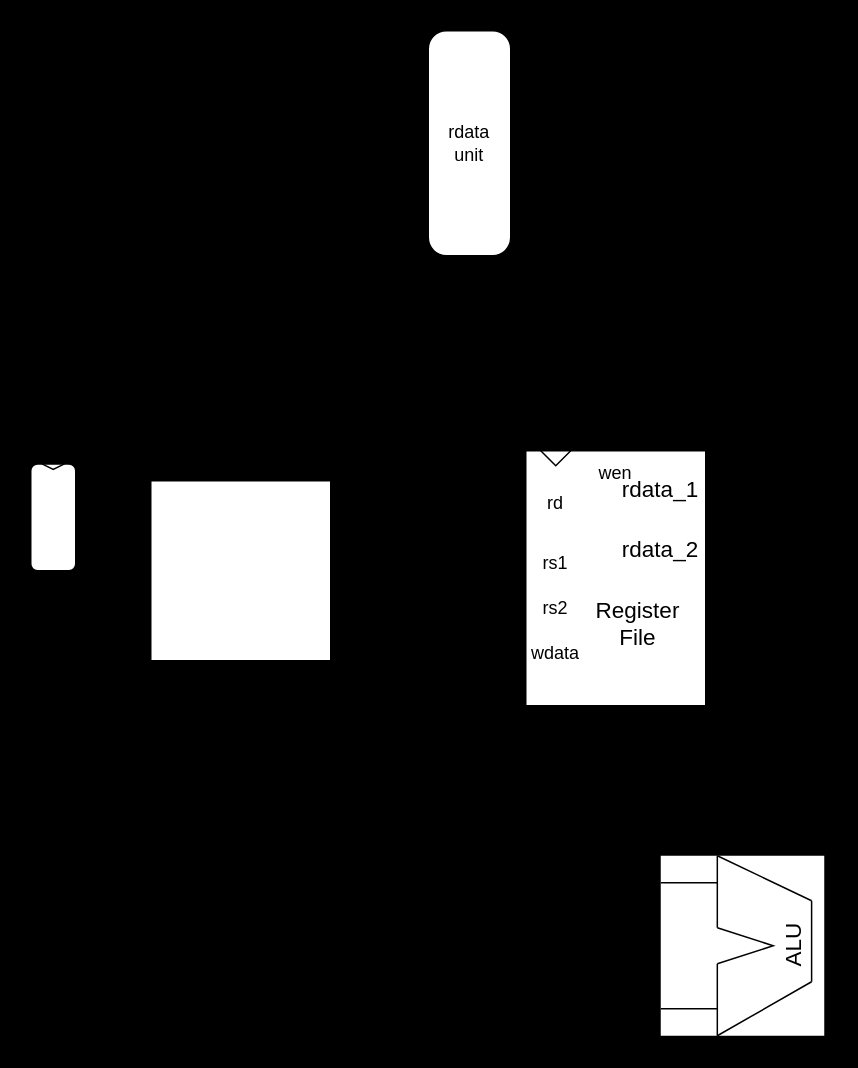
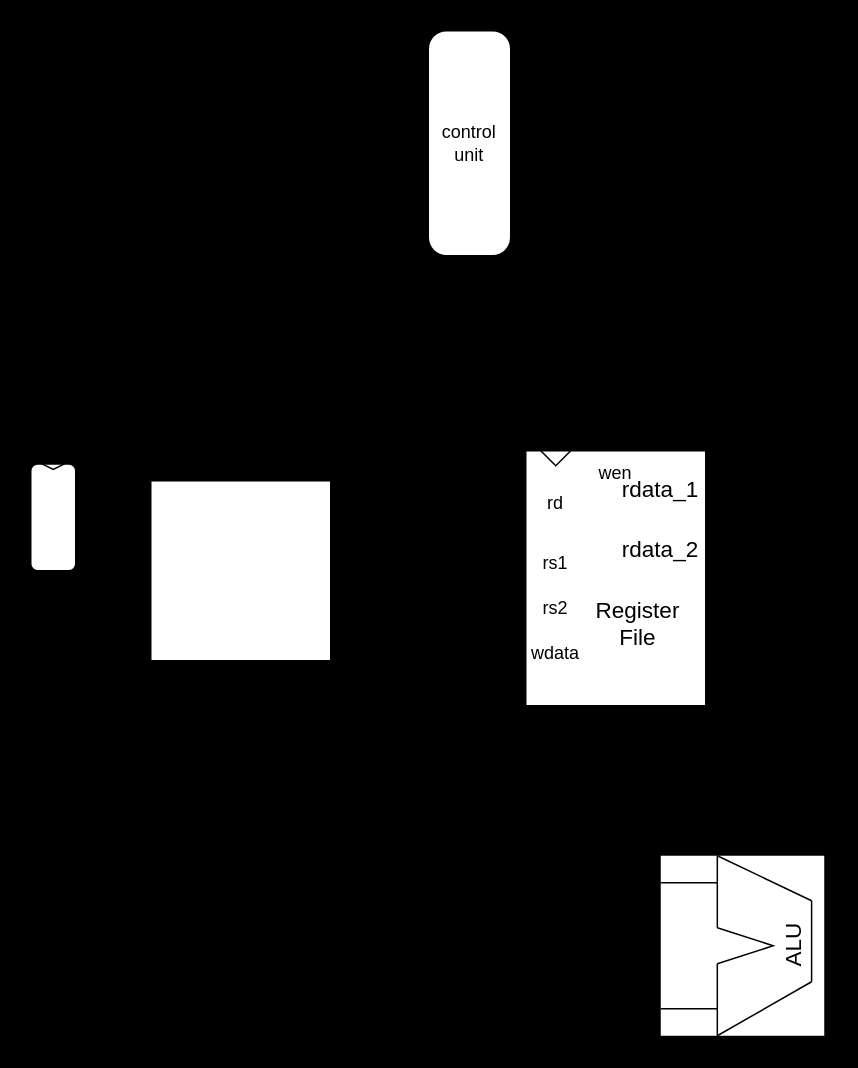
node "rdata unit": label "rdata unit" -> "control unit"
